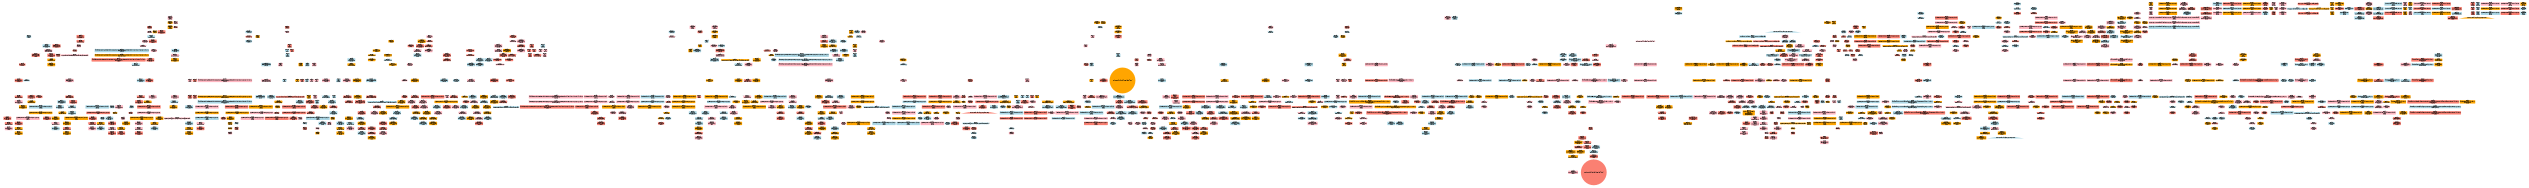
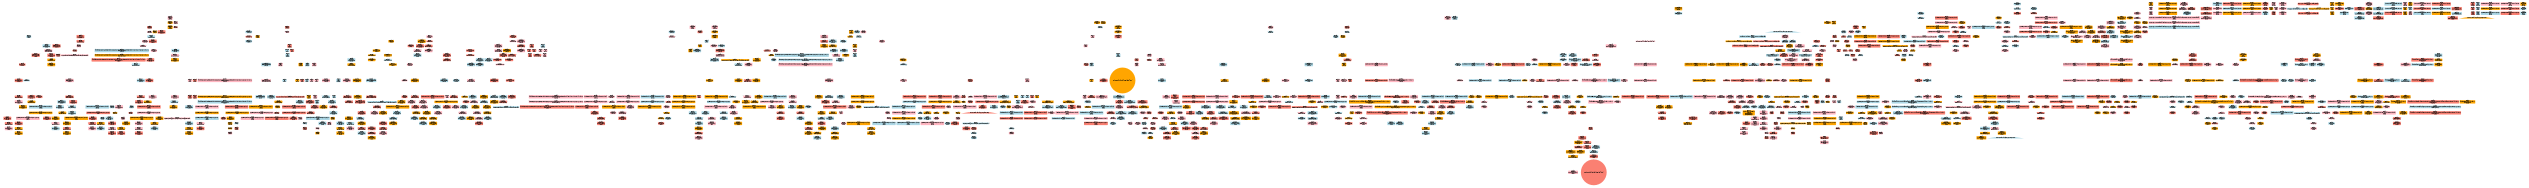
node "CE0x3d727b0": fillcolor lightpink -> orange
node "CE0x3d60b00": fillcolor salmon -> orange
